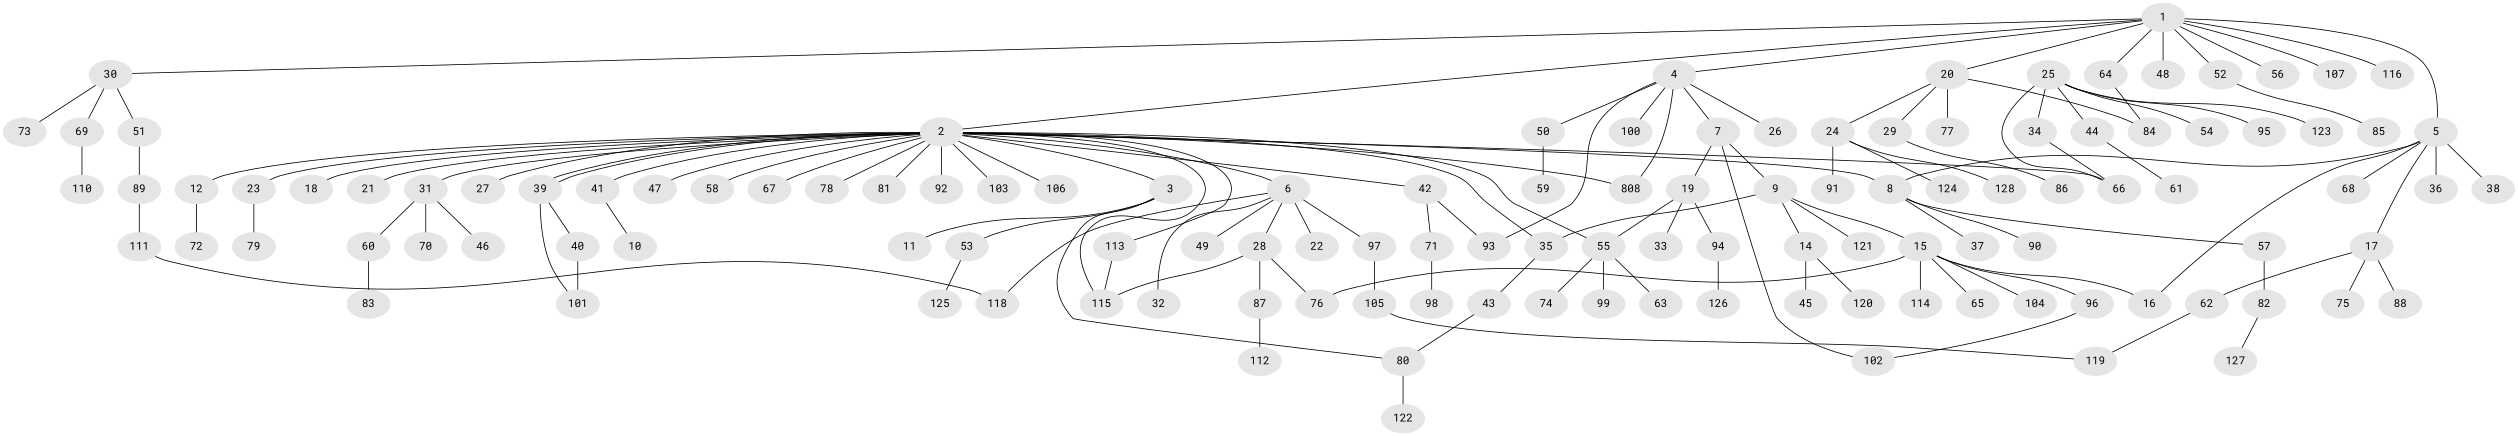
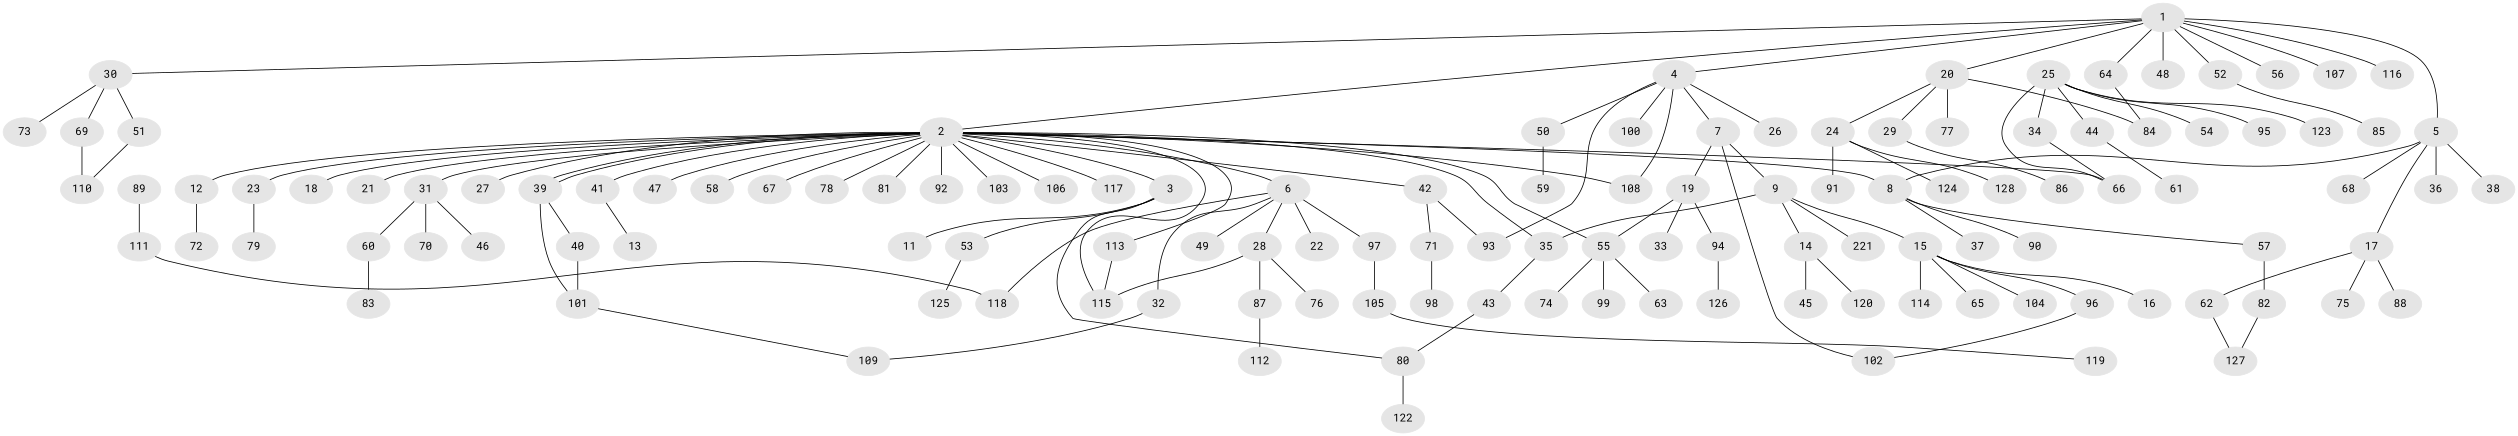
edge "51" -- "89": now "51" -- "110"
node "117": added
node "808": label "808" -> "108"
edge "5" -- "16": removed
node "10": label "10" -> "13"
node "121": label "121" -> "221"
edge "15" -- "76": removed
edge "62" -- "119": now "62" -- "127"
node "109": added
